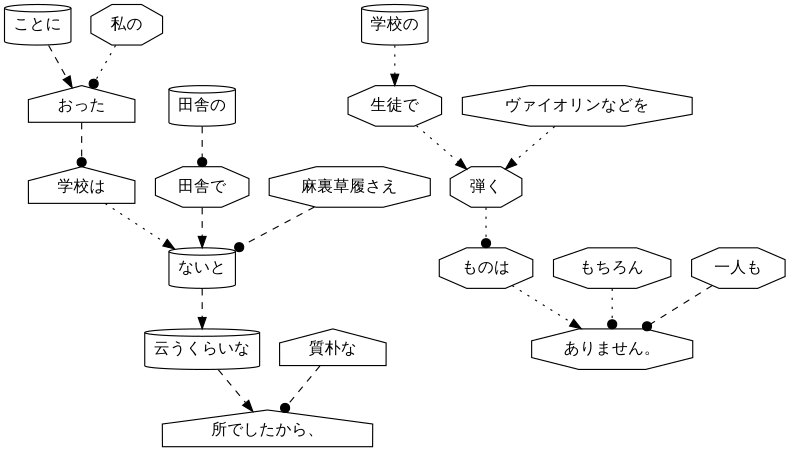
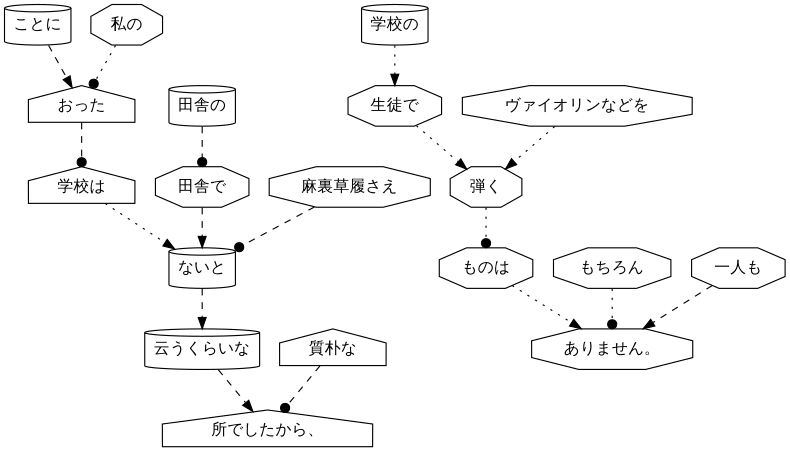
edge "一人も" -> "ありません。": arrowhead dot -> normal
